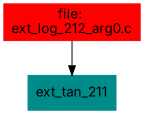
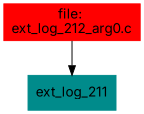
node "ext_tan_211": label "ext_tan_211" -> "ext_log_211"
